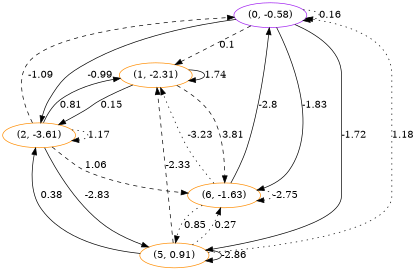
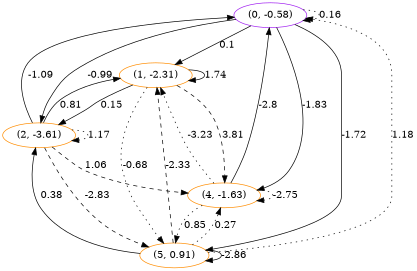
edge "(2, -3.61)" -> "(0, -0.58)": style dashed -> solid
edge "(0, -0.58)" -> "(1, -2.31)": style dashed -> solid
edge "(1, -2.31)" -> "(5, 0.91)": added, label "-0.68"
node "(6, -1.63)": label "(6, -1.63)" -> "(4, -1.63)"
edge "(2, -3.61)" -> "(5, 0.91)": style solid -> dashed
